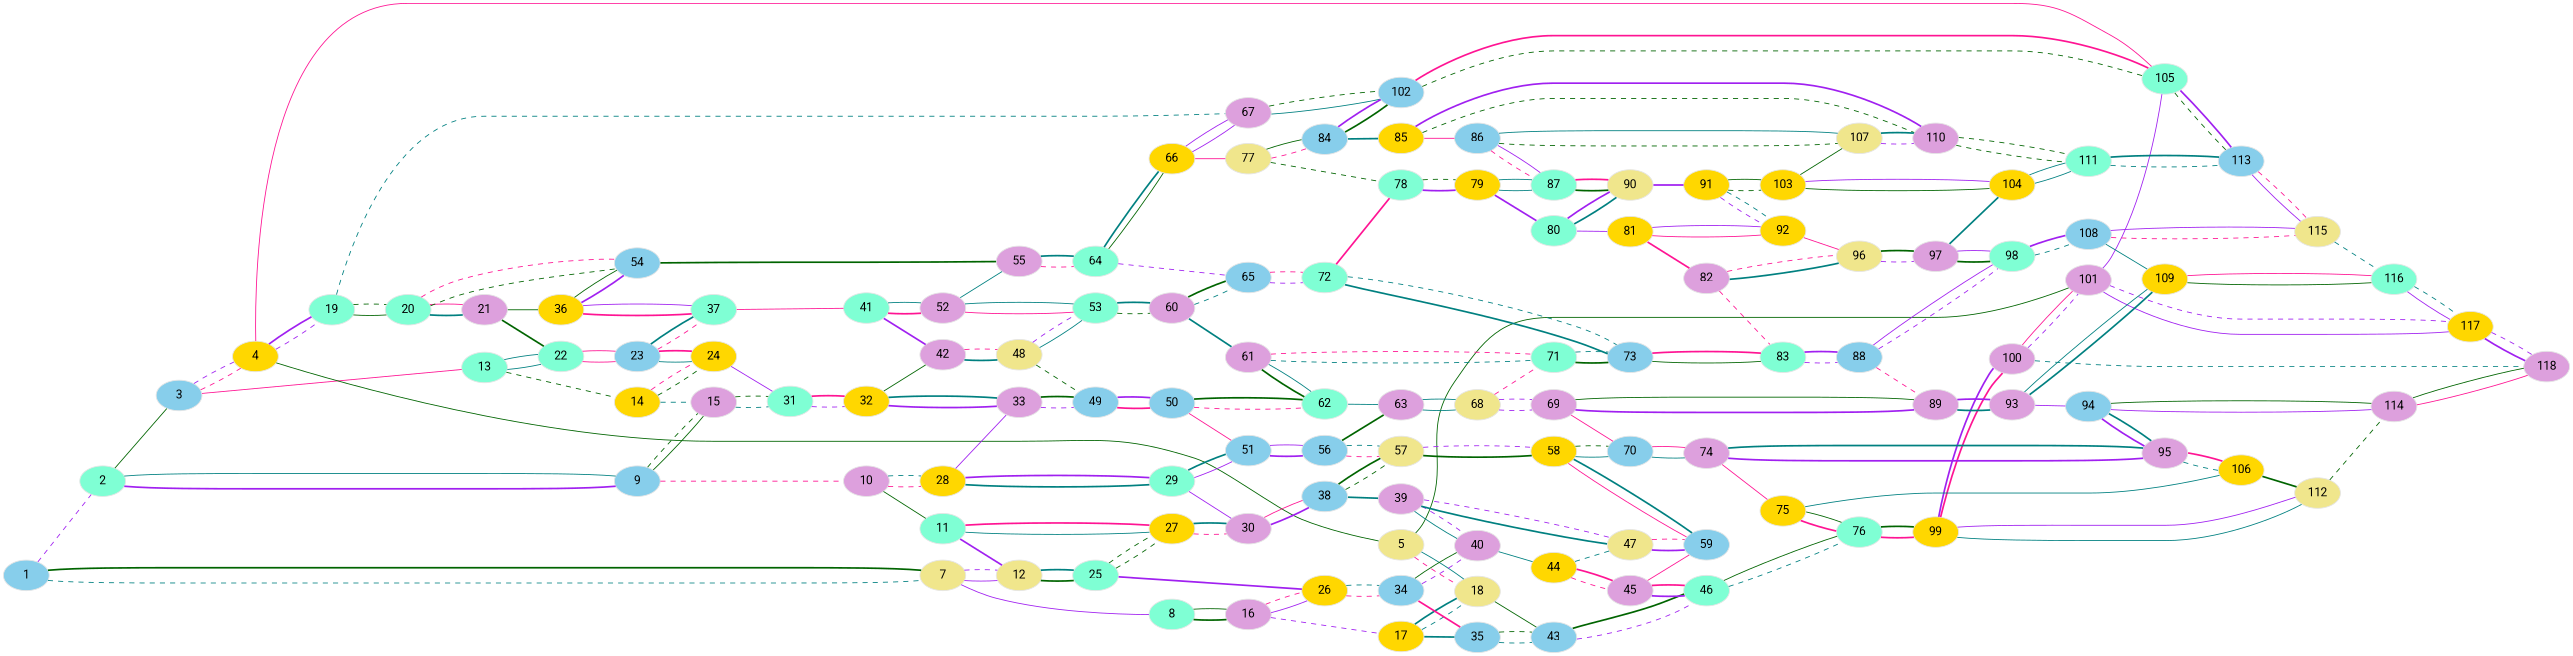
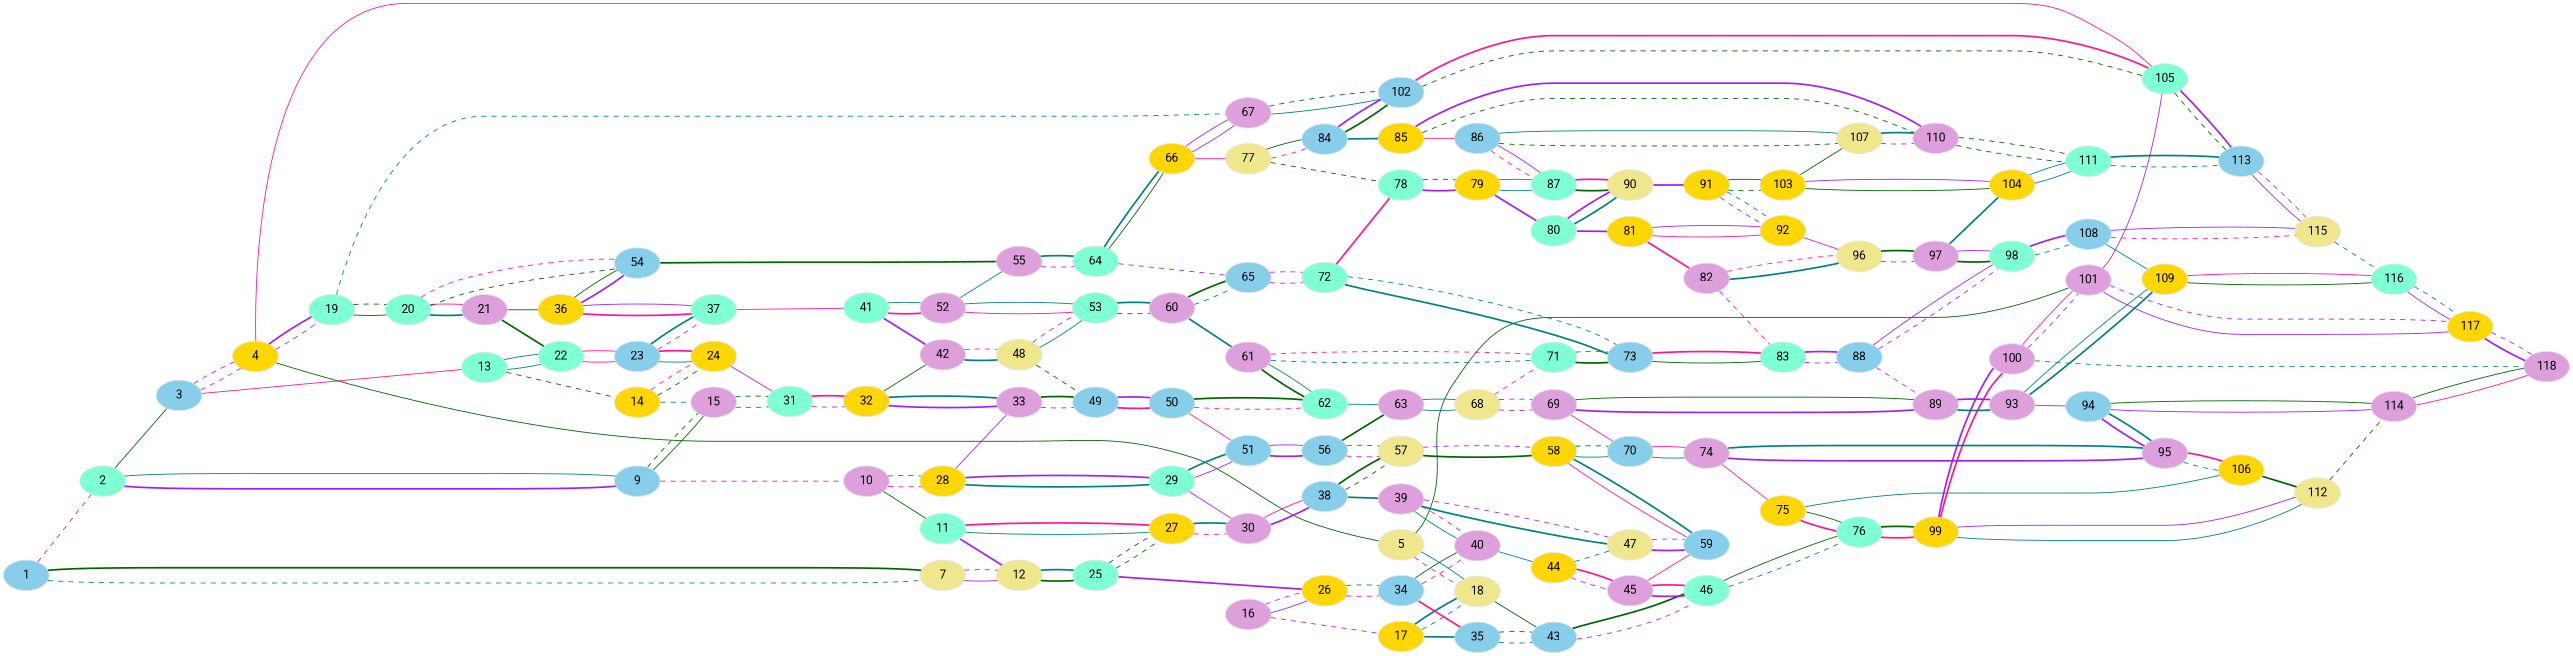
edge "80" -- "81": style solid -> bold
node "8": removed
